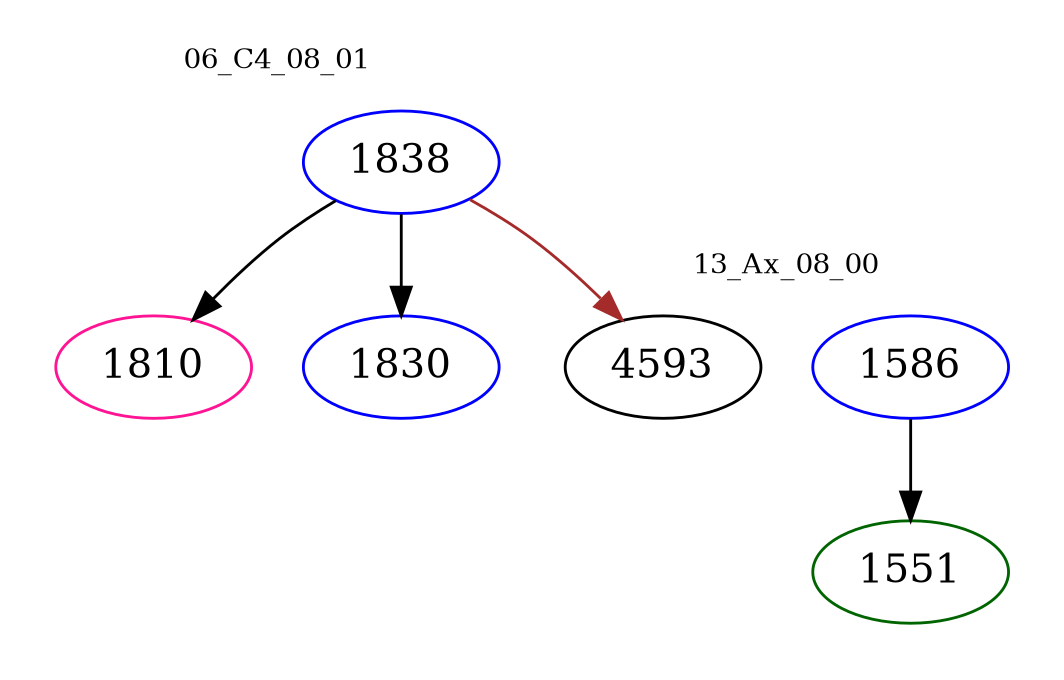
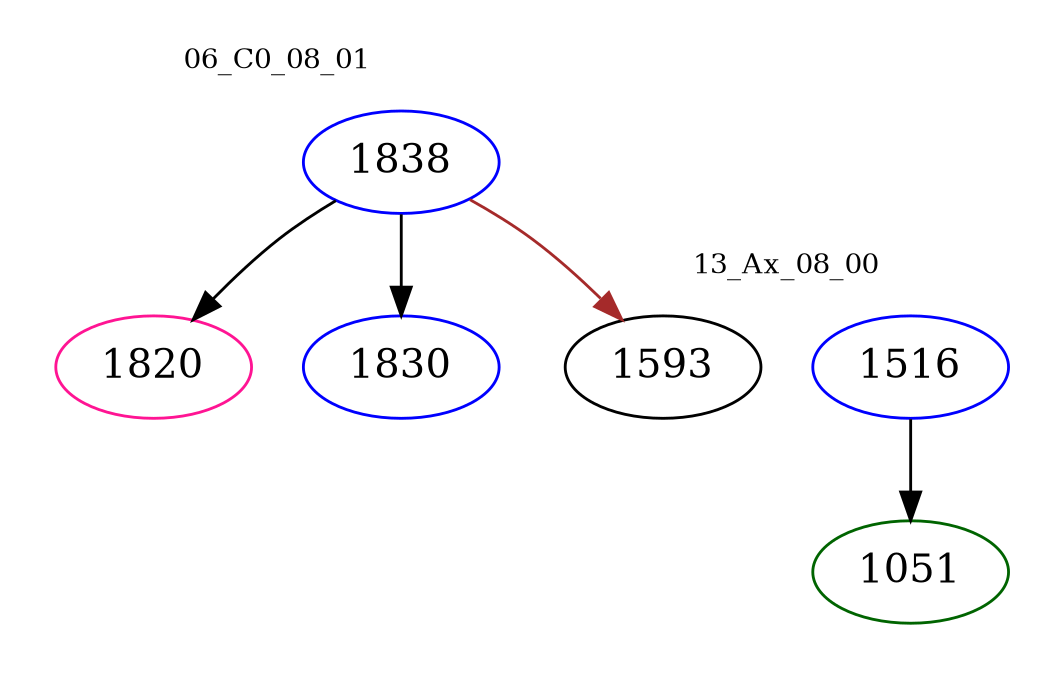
cluster "06_C4_08_01": label "06_C4_08_01" -> "06_C0_08_01"
node "1810": label "1810" -> "1820"
node "4593": label "4593" -> "1593"
node "1586": label "1586" -> "1516"
node "1551": label "1551" -> "1051"
